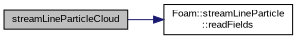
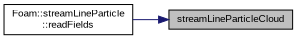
edge "streamLineParticleCloud" -> "Foam::streamLineParticle ::readFields": reversed
